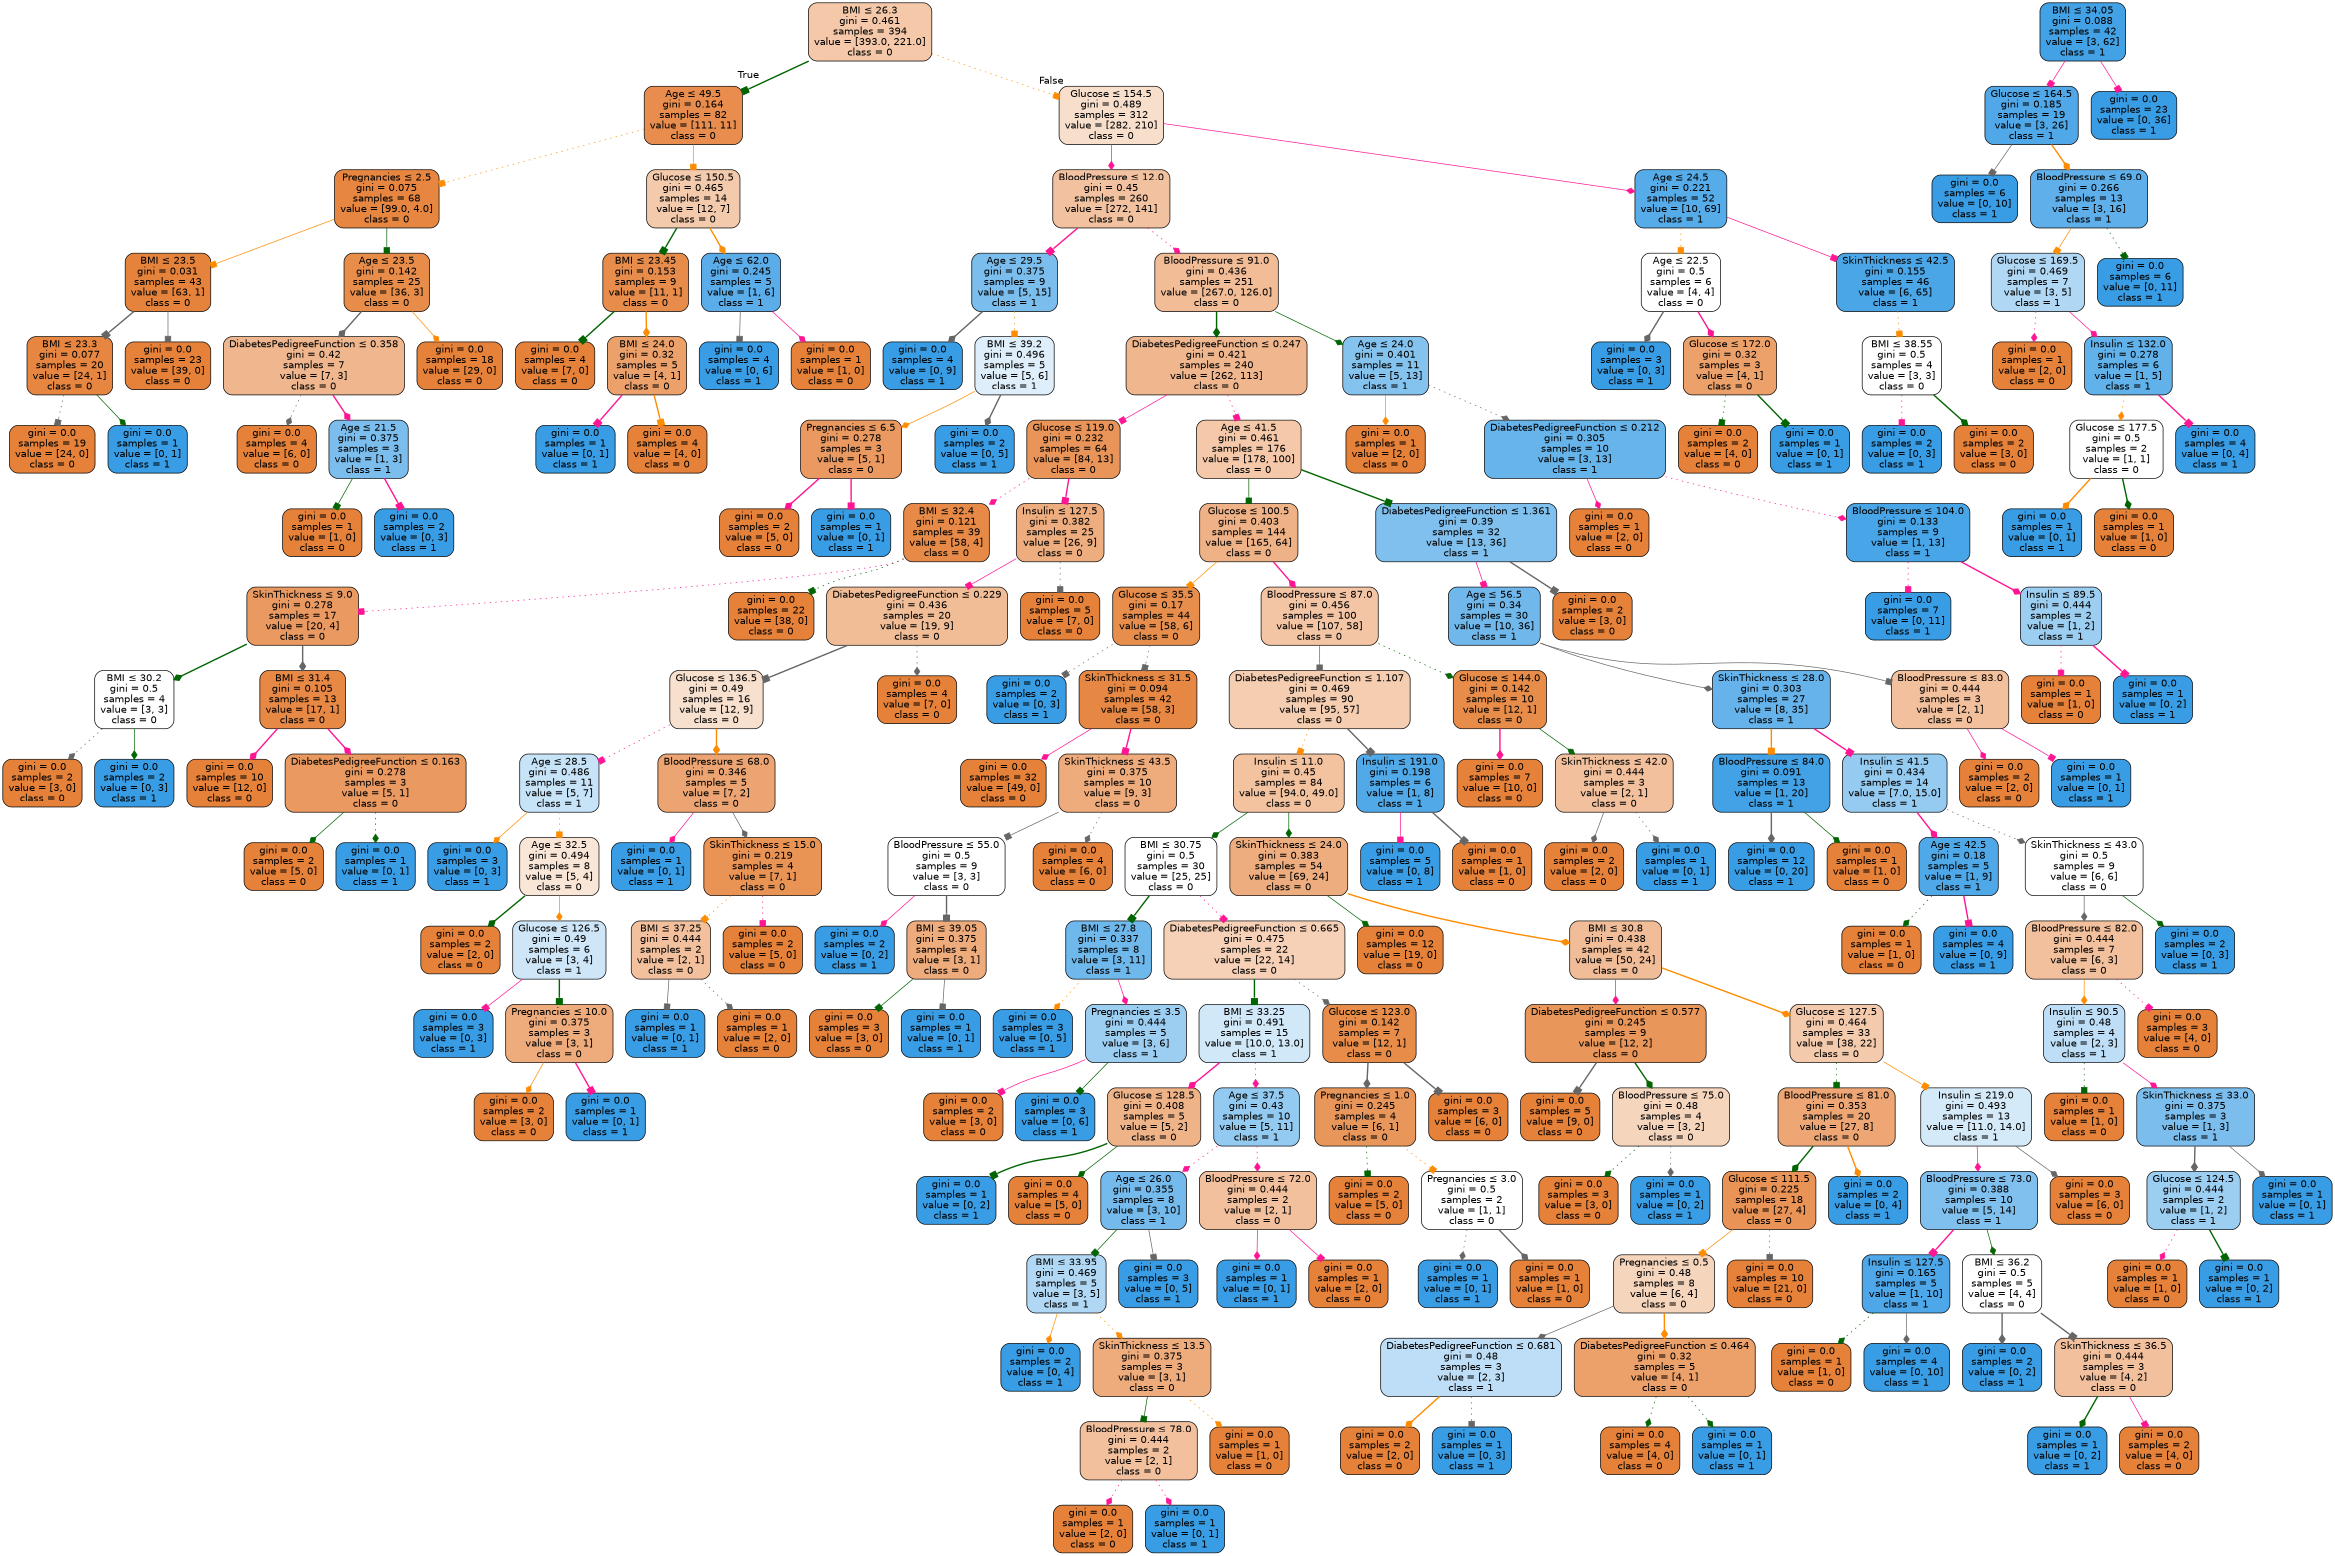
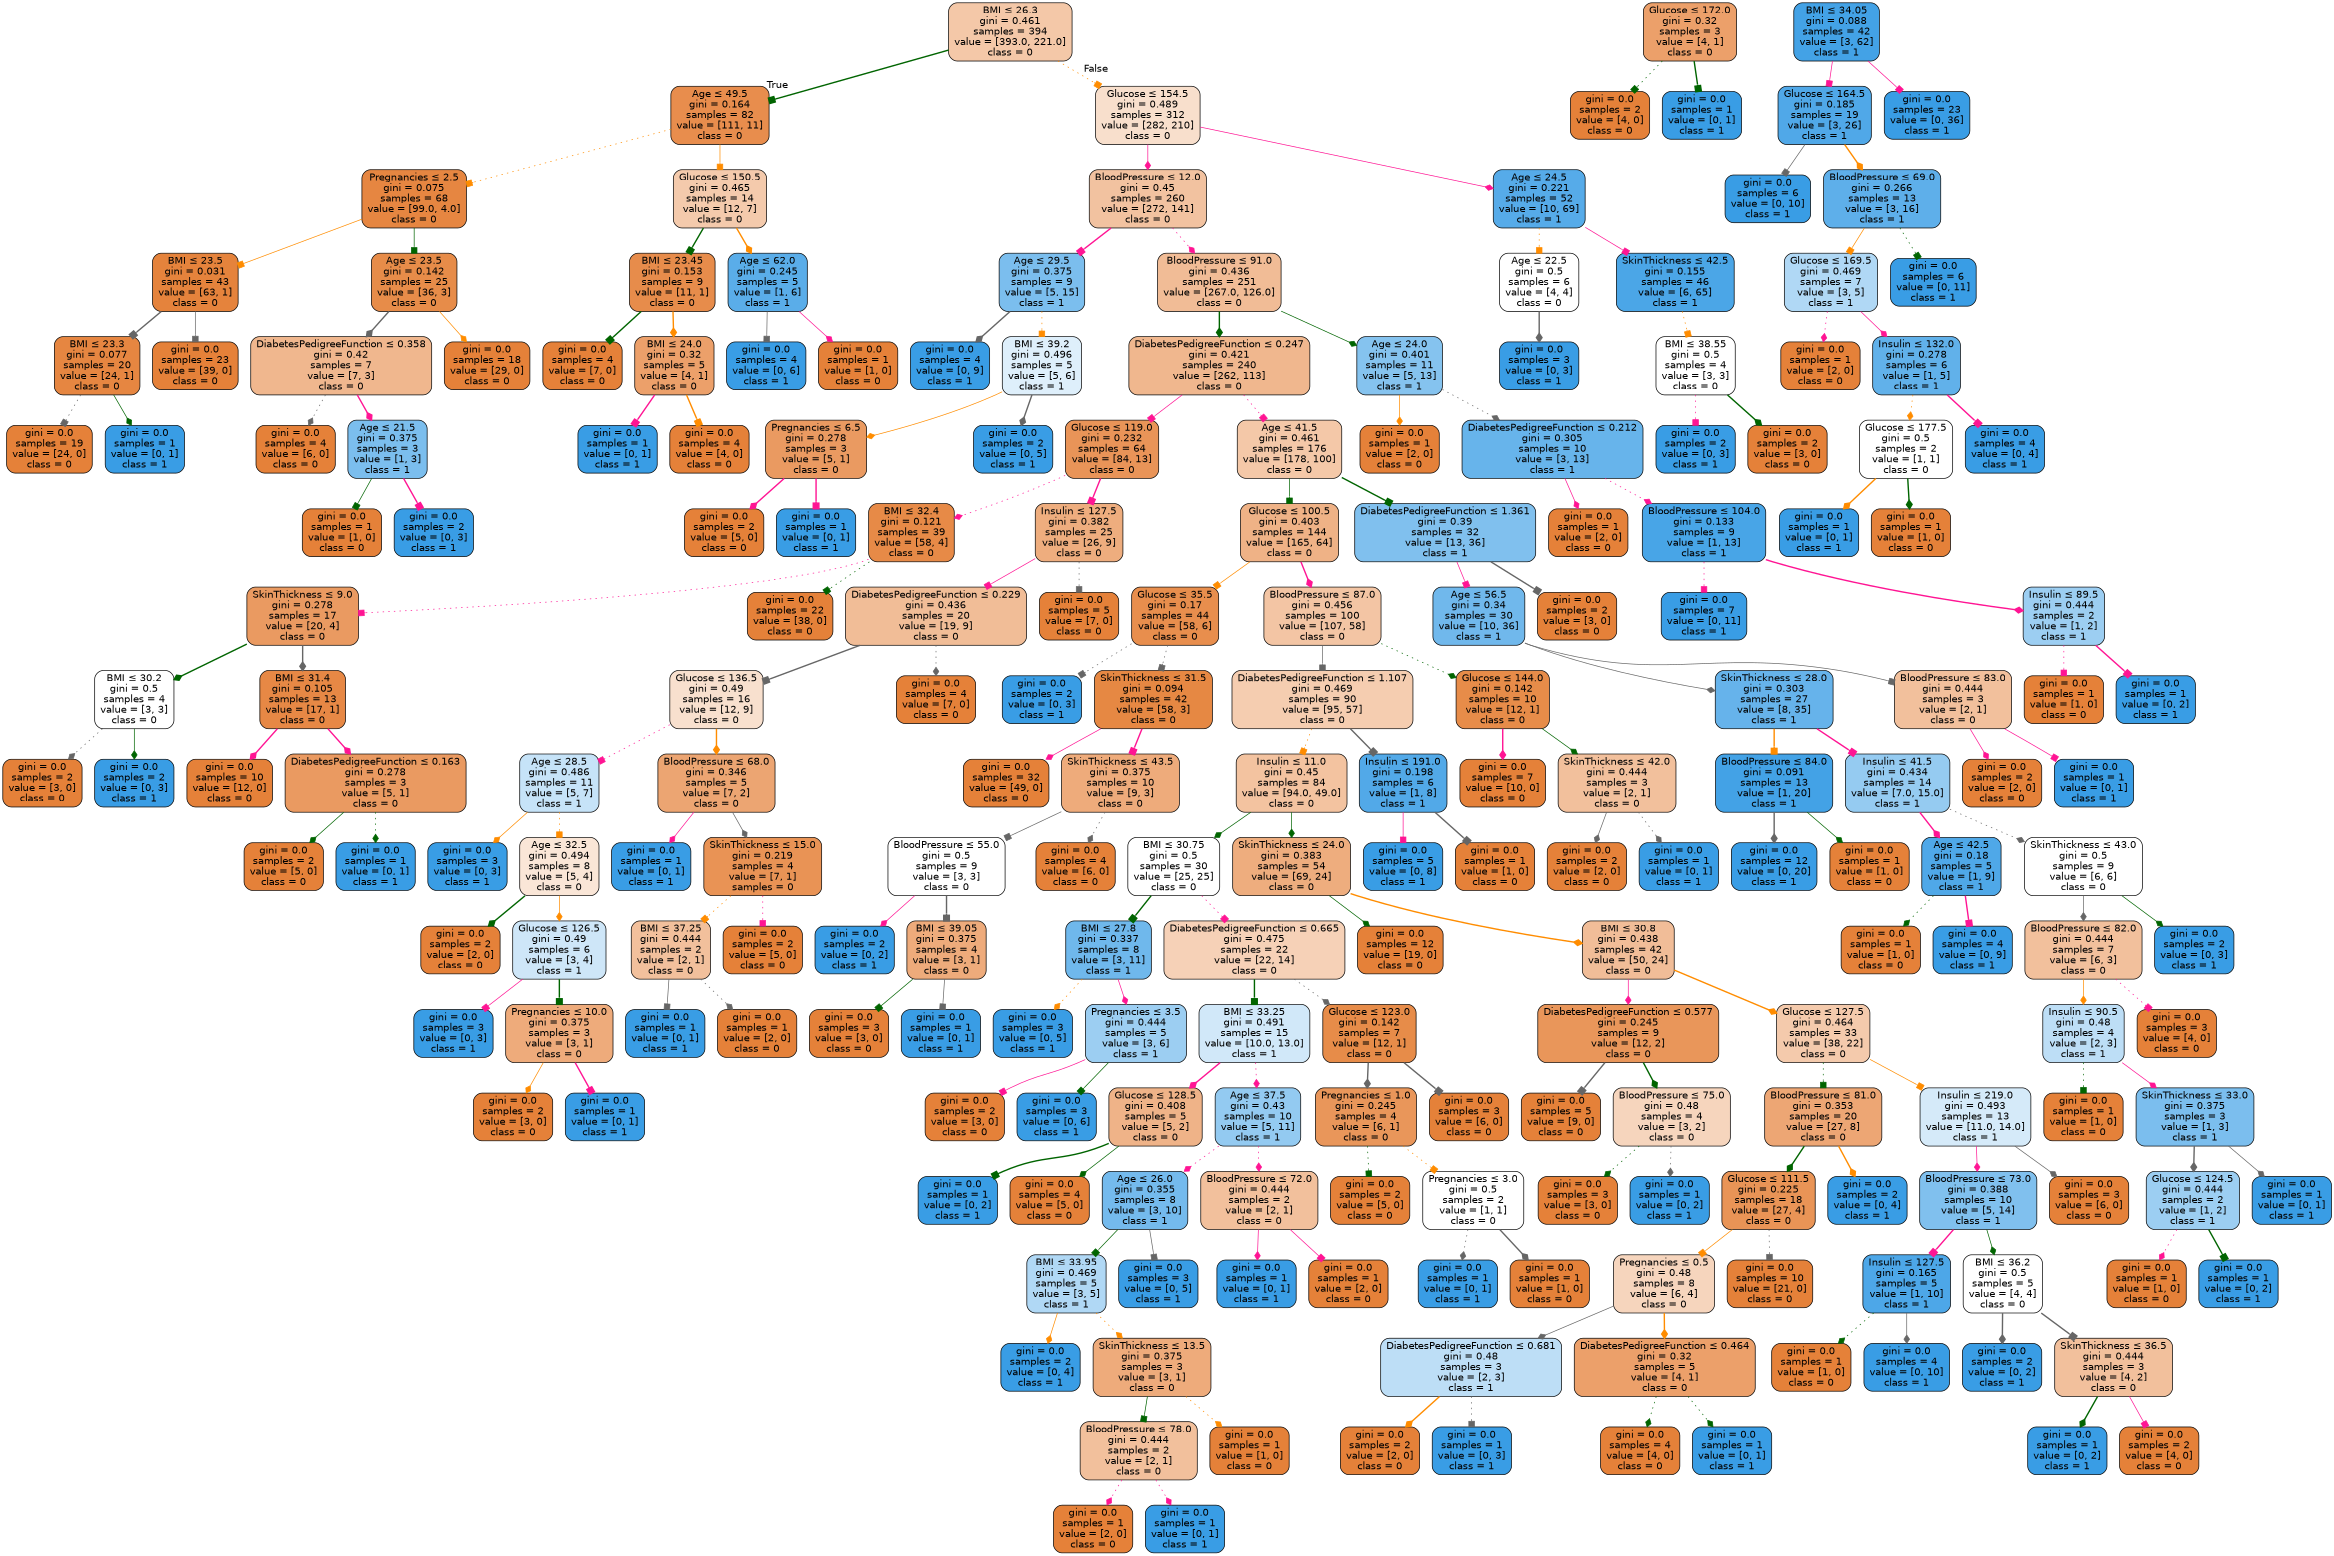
edge "Age ≤ 22.5" -> "Glucose ≤ 172.0": removed
node "SkinThickness ≤ 15.0": text "class = 0" -> "samples = 0"
